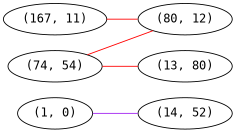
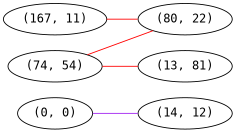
node "(80, 12)": label "(80, 12)" -> "(80, 22)"
node "(13, 80)": label "(13, 80)" -> "(13, 81)"
node "(1, 0)": label "(1, 0)" -> "(0, 0)"
node "(14, 52)": label "(14, 52)" -> "(14, 12)"
